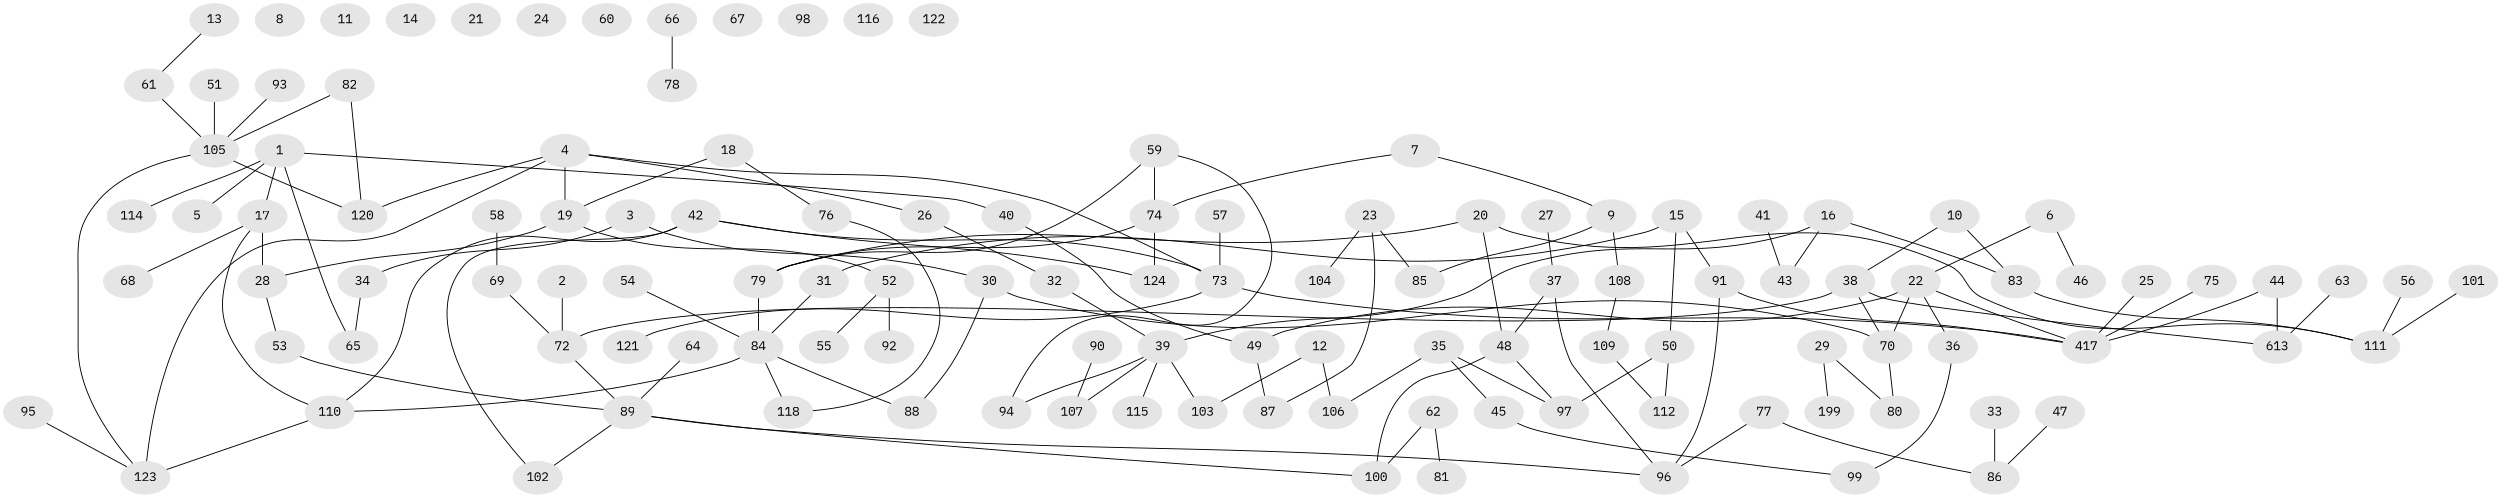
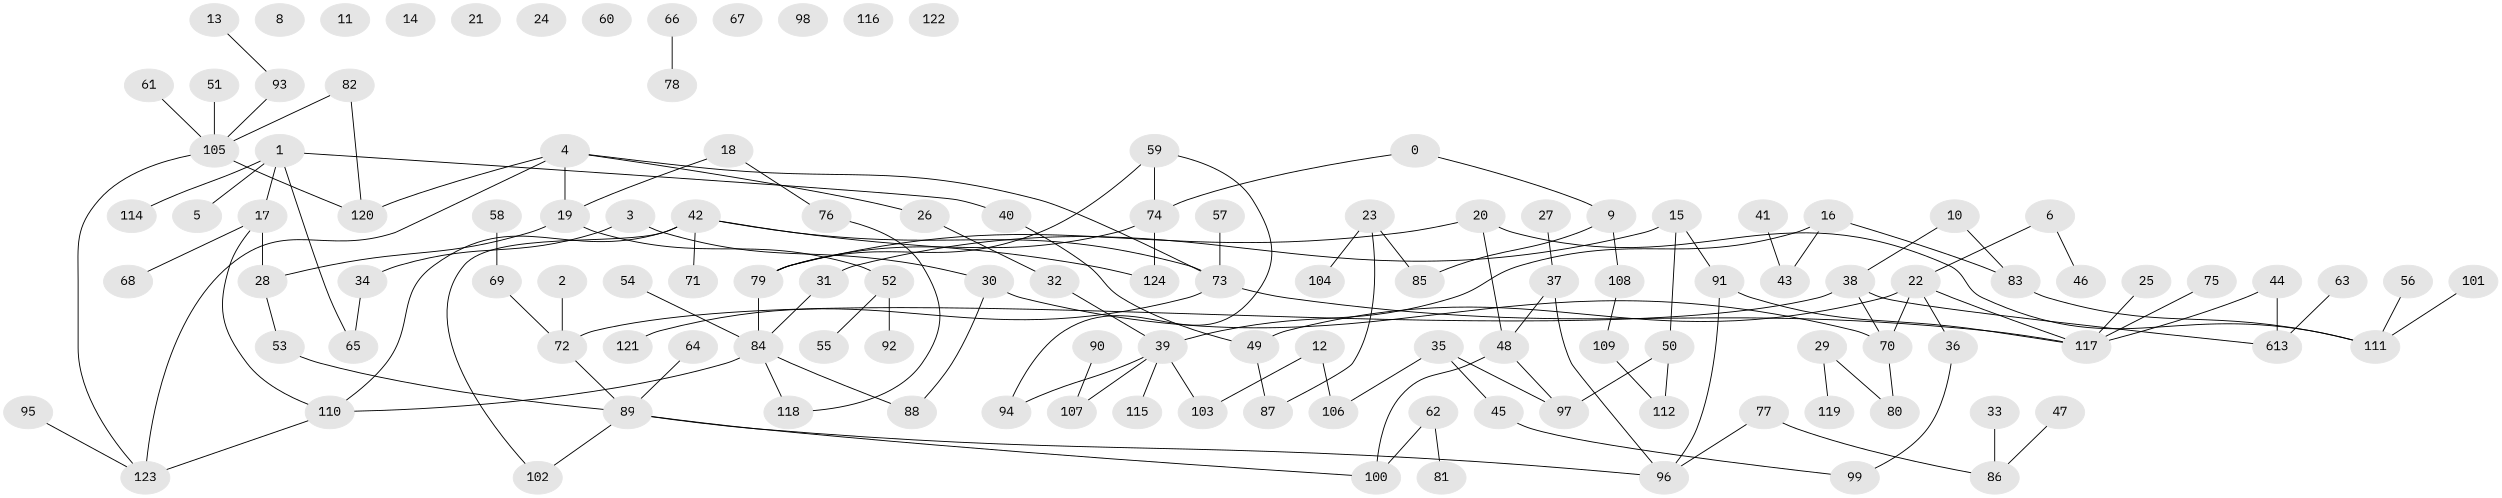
edge "13" -- "61": now "13" -- "93"
node "7": label "7" -> "0"
node "71": added
node "417": label "417" -> "117"
node "199": label "199" -> "119"
